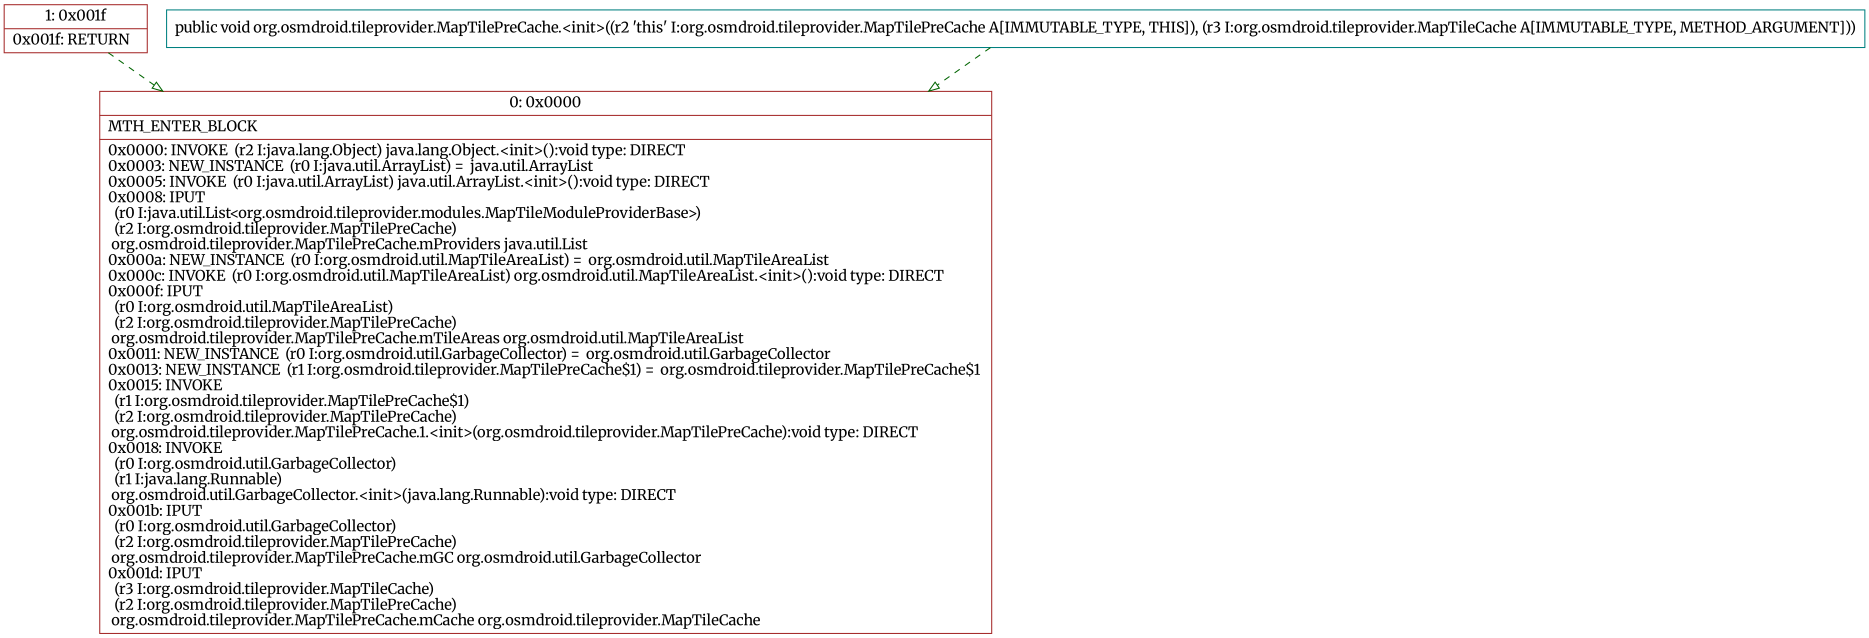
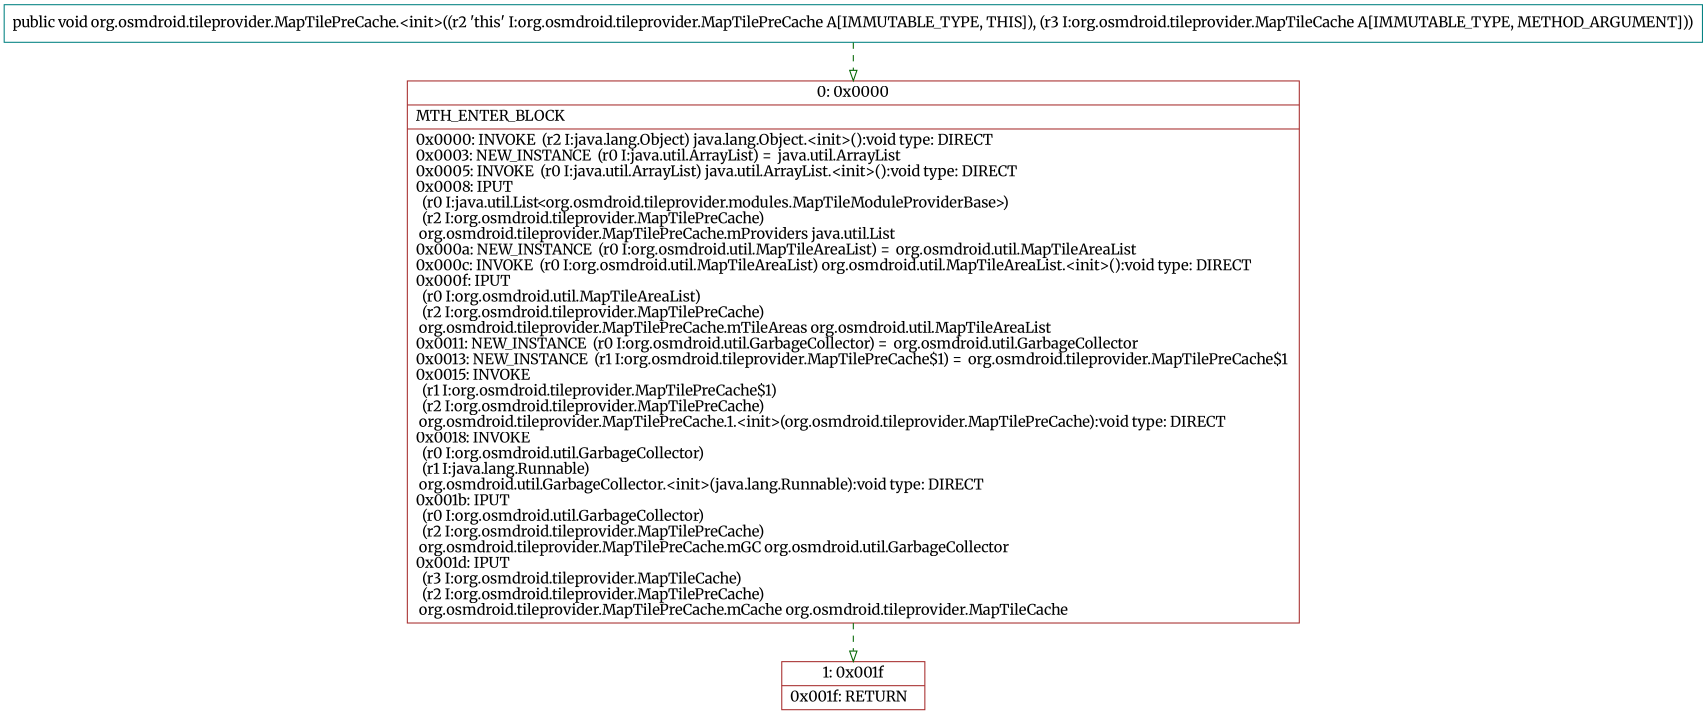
edge "1: 0x001f" -> "0: 0x0000": reversed
